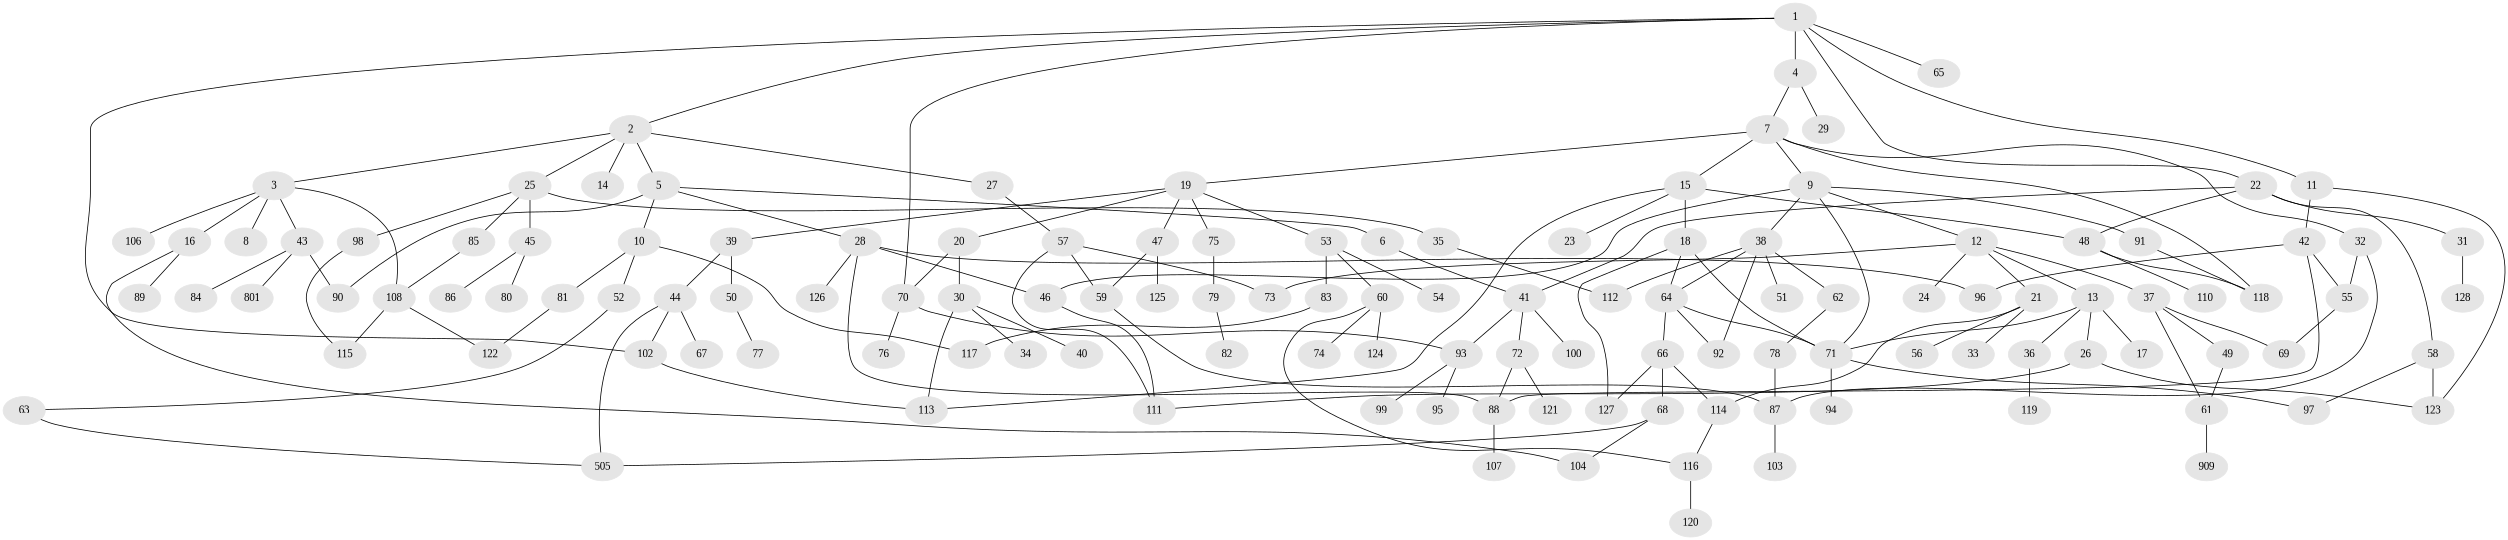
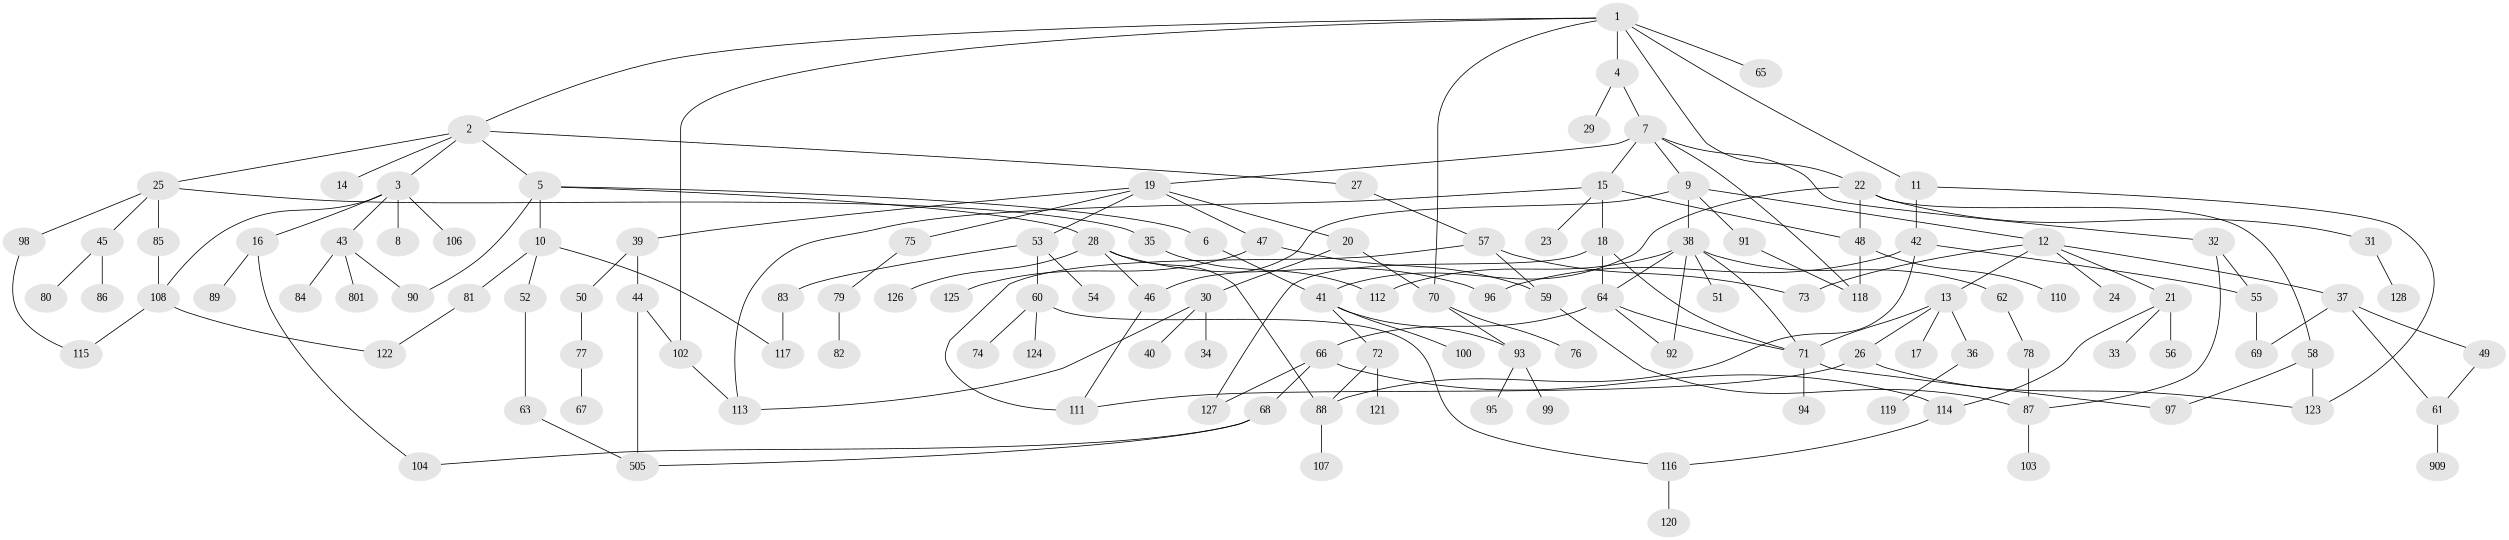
edge "9" -- "71": now "38" -- "71"
edge "44" -- "67": now "77" -- "67"
